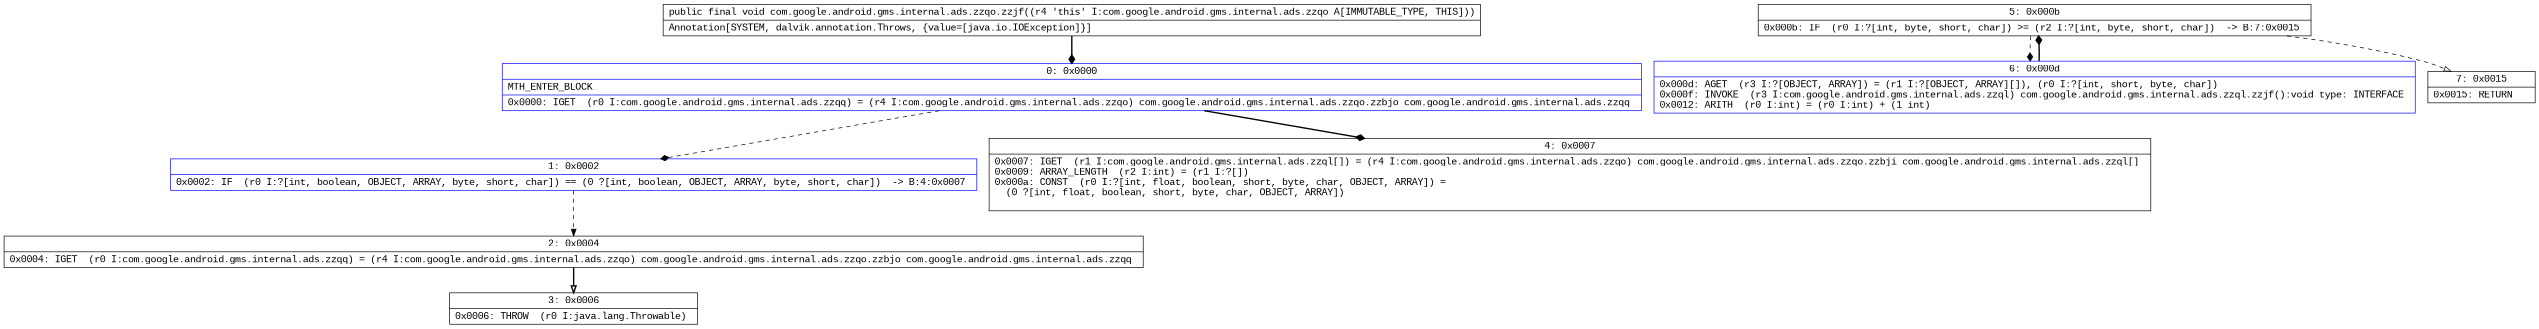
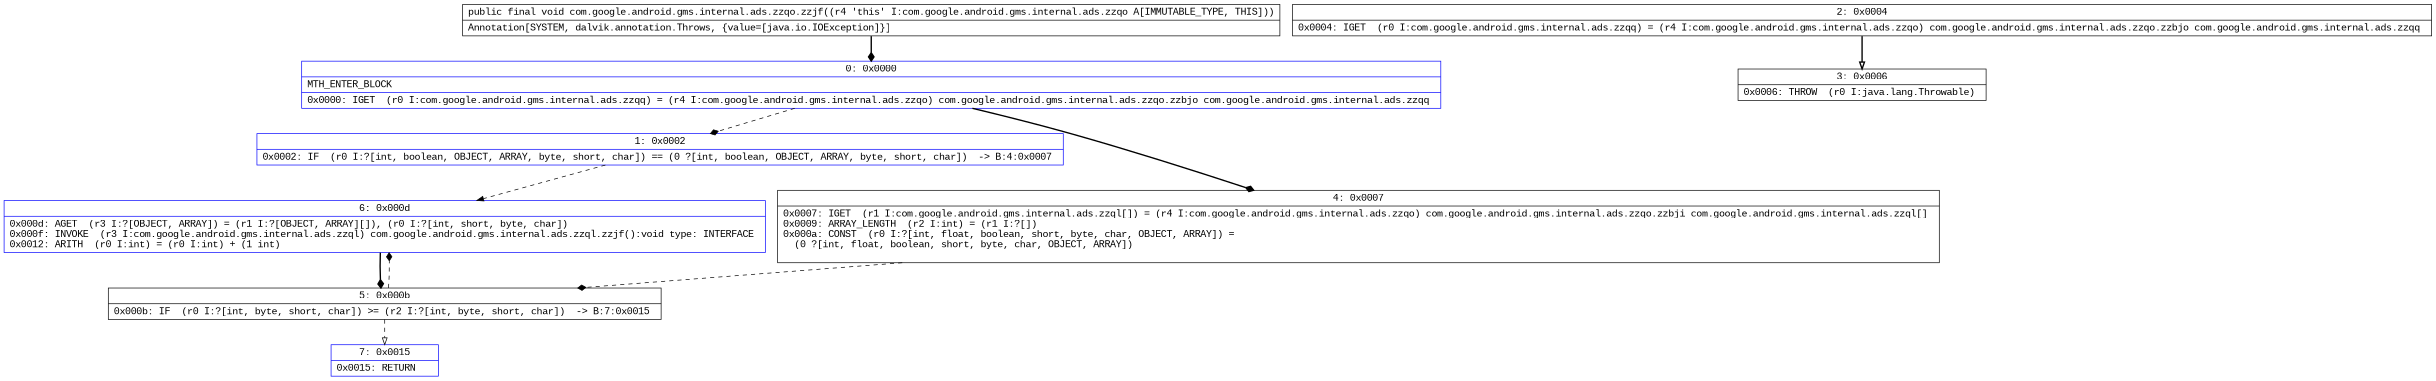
node "7: 0x0015": color black -> blue
edge "1: 0x0002" -> "2: 0x0004": now "1: 0x0002" -> "6: 0x000d"
edge "4: 0x0007" -> "5: 0x000b": added
